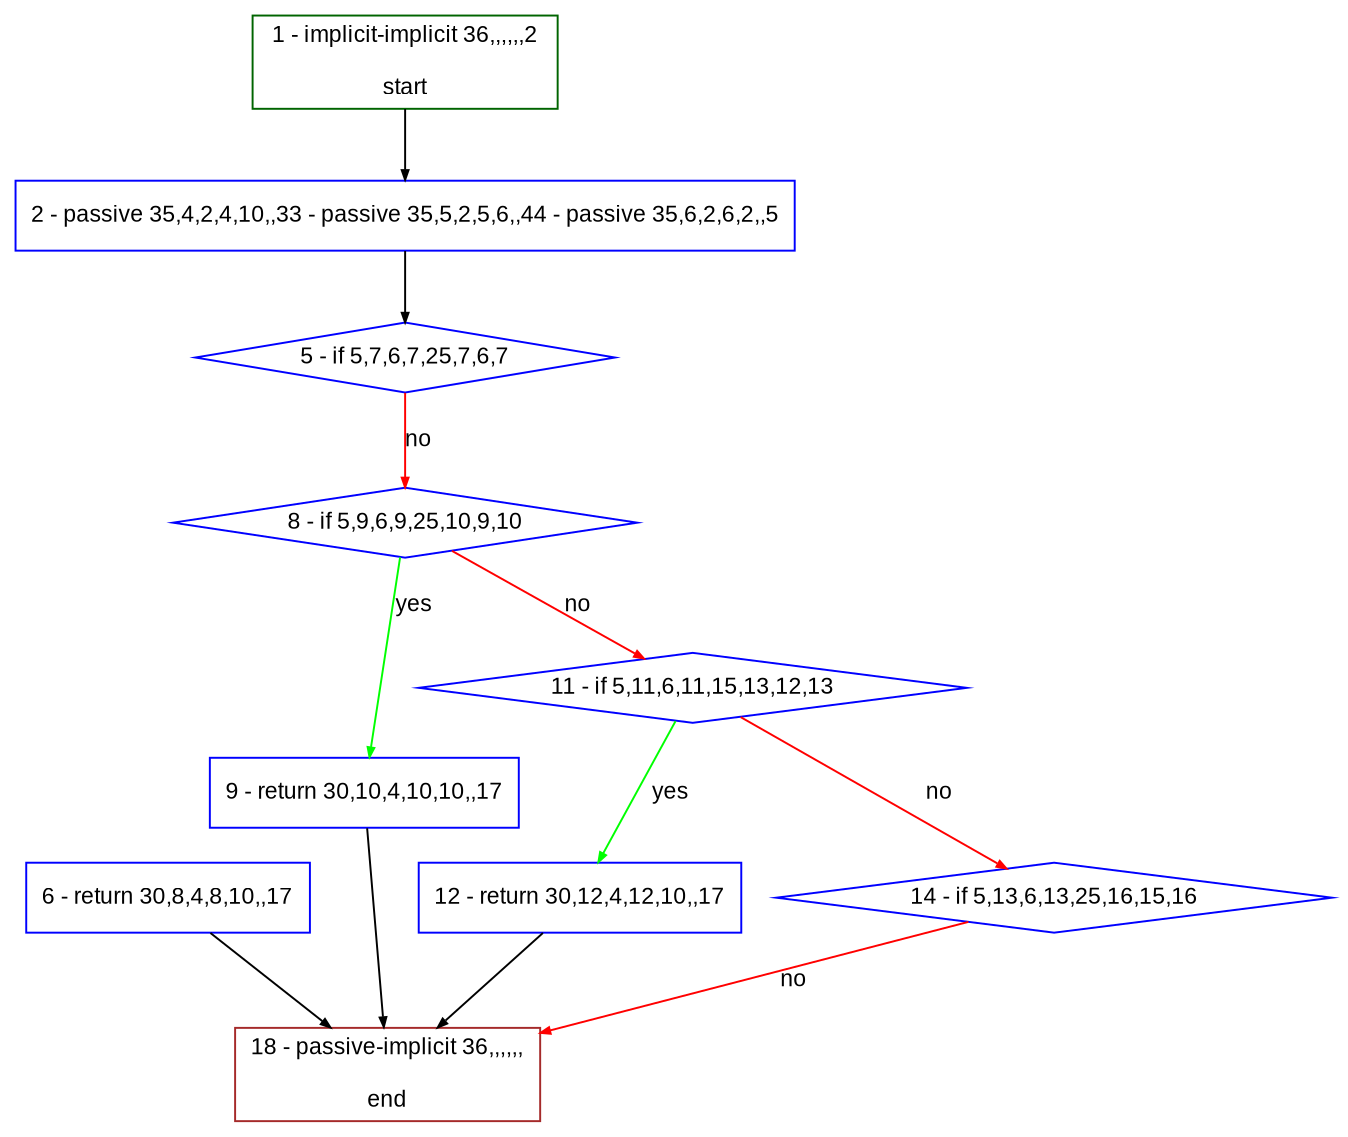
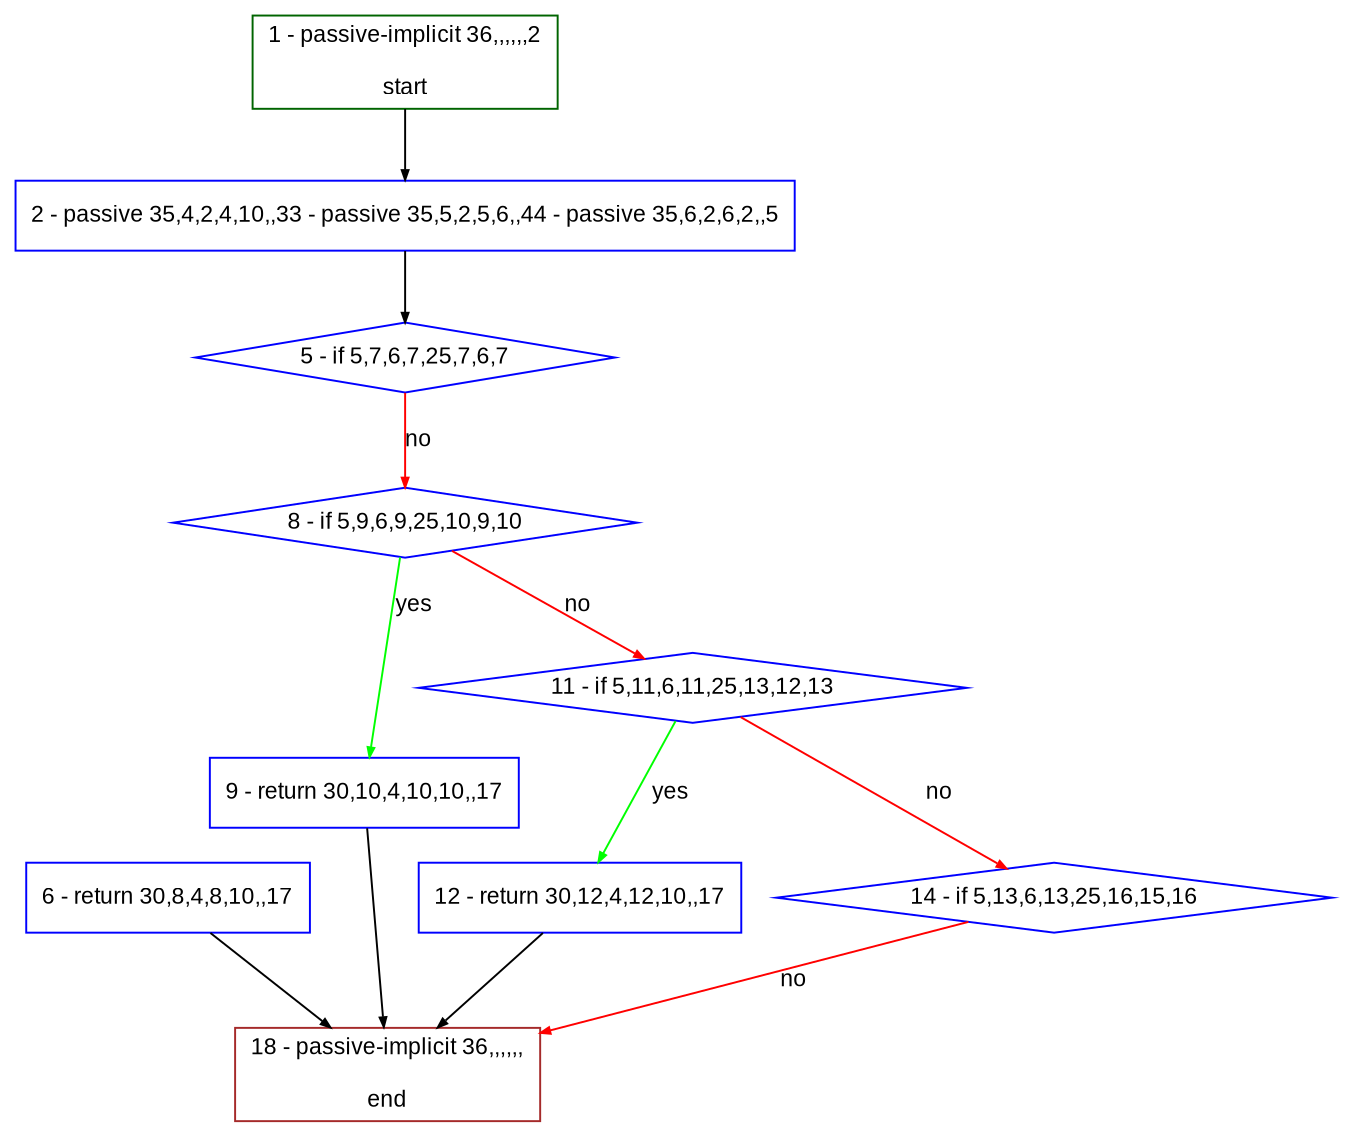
node "1 - implicit-implicit 36,,,,,,2 start": label "1 - implicit-implicit 36,,,,,,2 start" -> "1 - passive-implicit 36,,,,,,2 start"
node "11 - if 5,11,6,11,15,13,12,13": label "11 - if 5,11,6,11,15,13,12,13" -> "11 - if 5,11,6,11,25,13,12,13"
